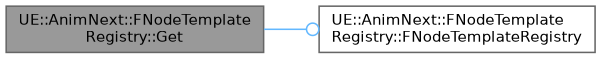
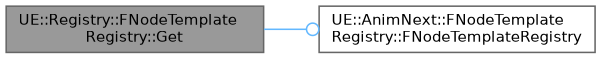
node "UE::AnimNext::FNodeTemplate Registry::Get": label "UE::AnimNext::FNodeTemplate Registry::Get" -> "UE::Registry::FNodeTemplate Registry::Get"
